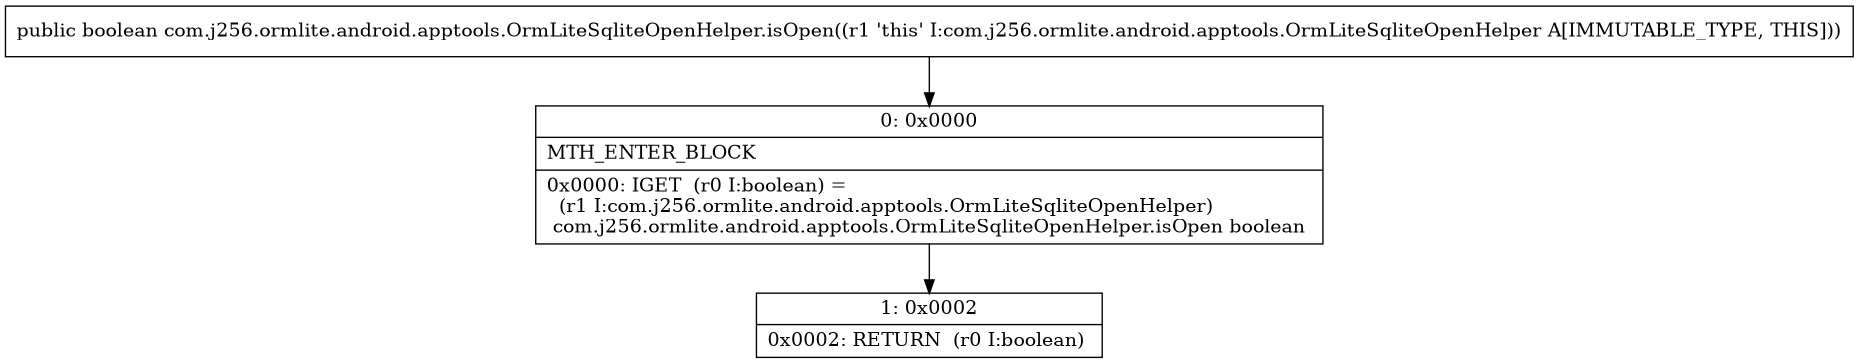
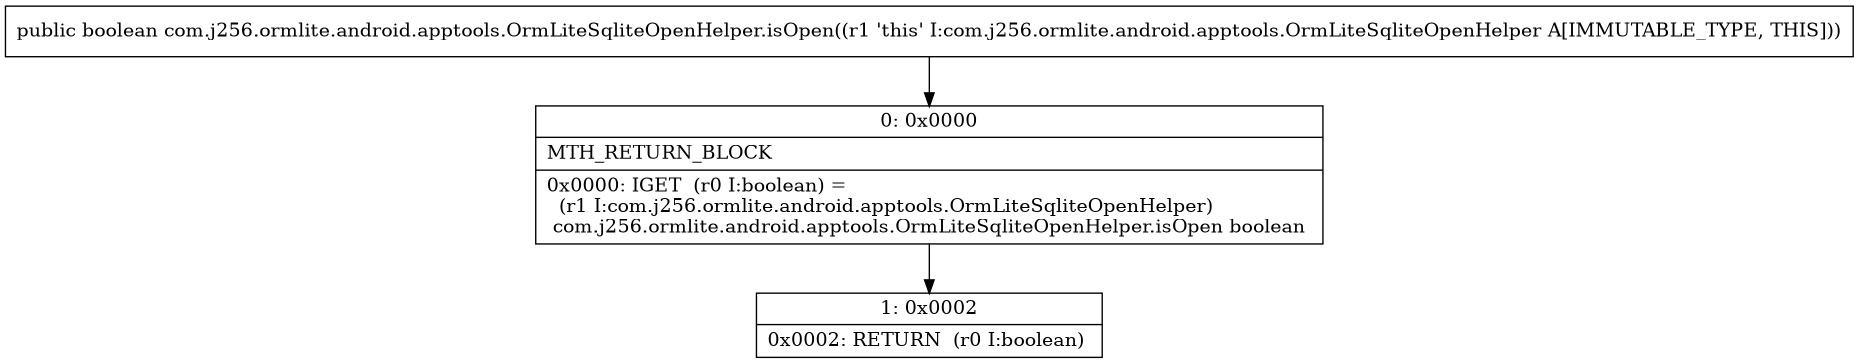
node "0: 0x0000": text "MTH_ENTER_BLOCK" -> "MTH_RETURN_BLOCK"
